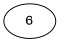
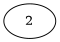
node "6": label "6" -> "2"
